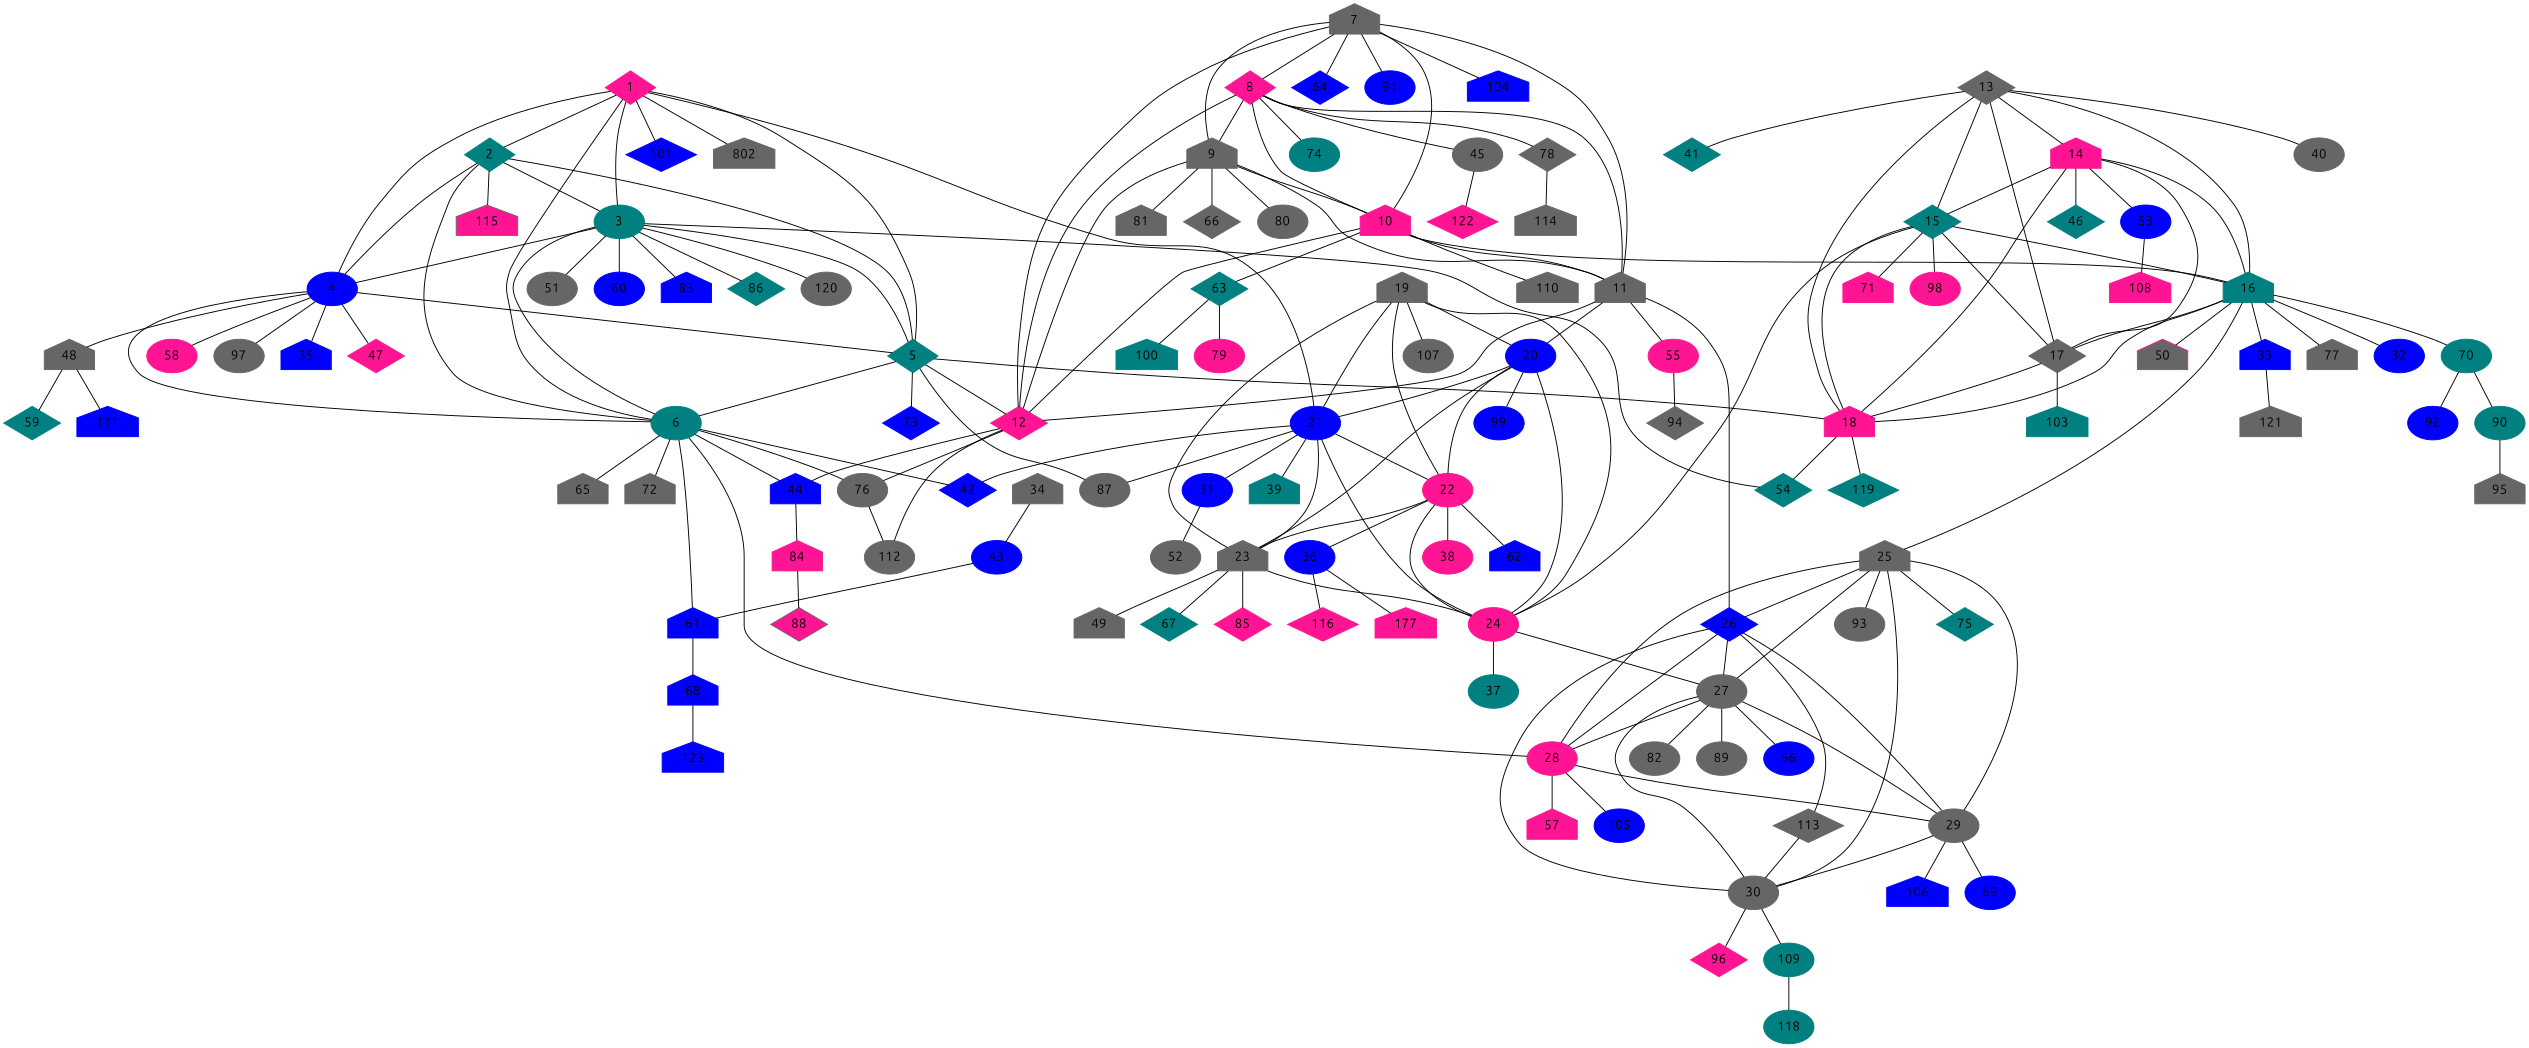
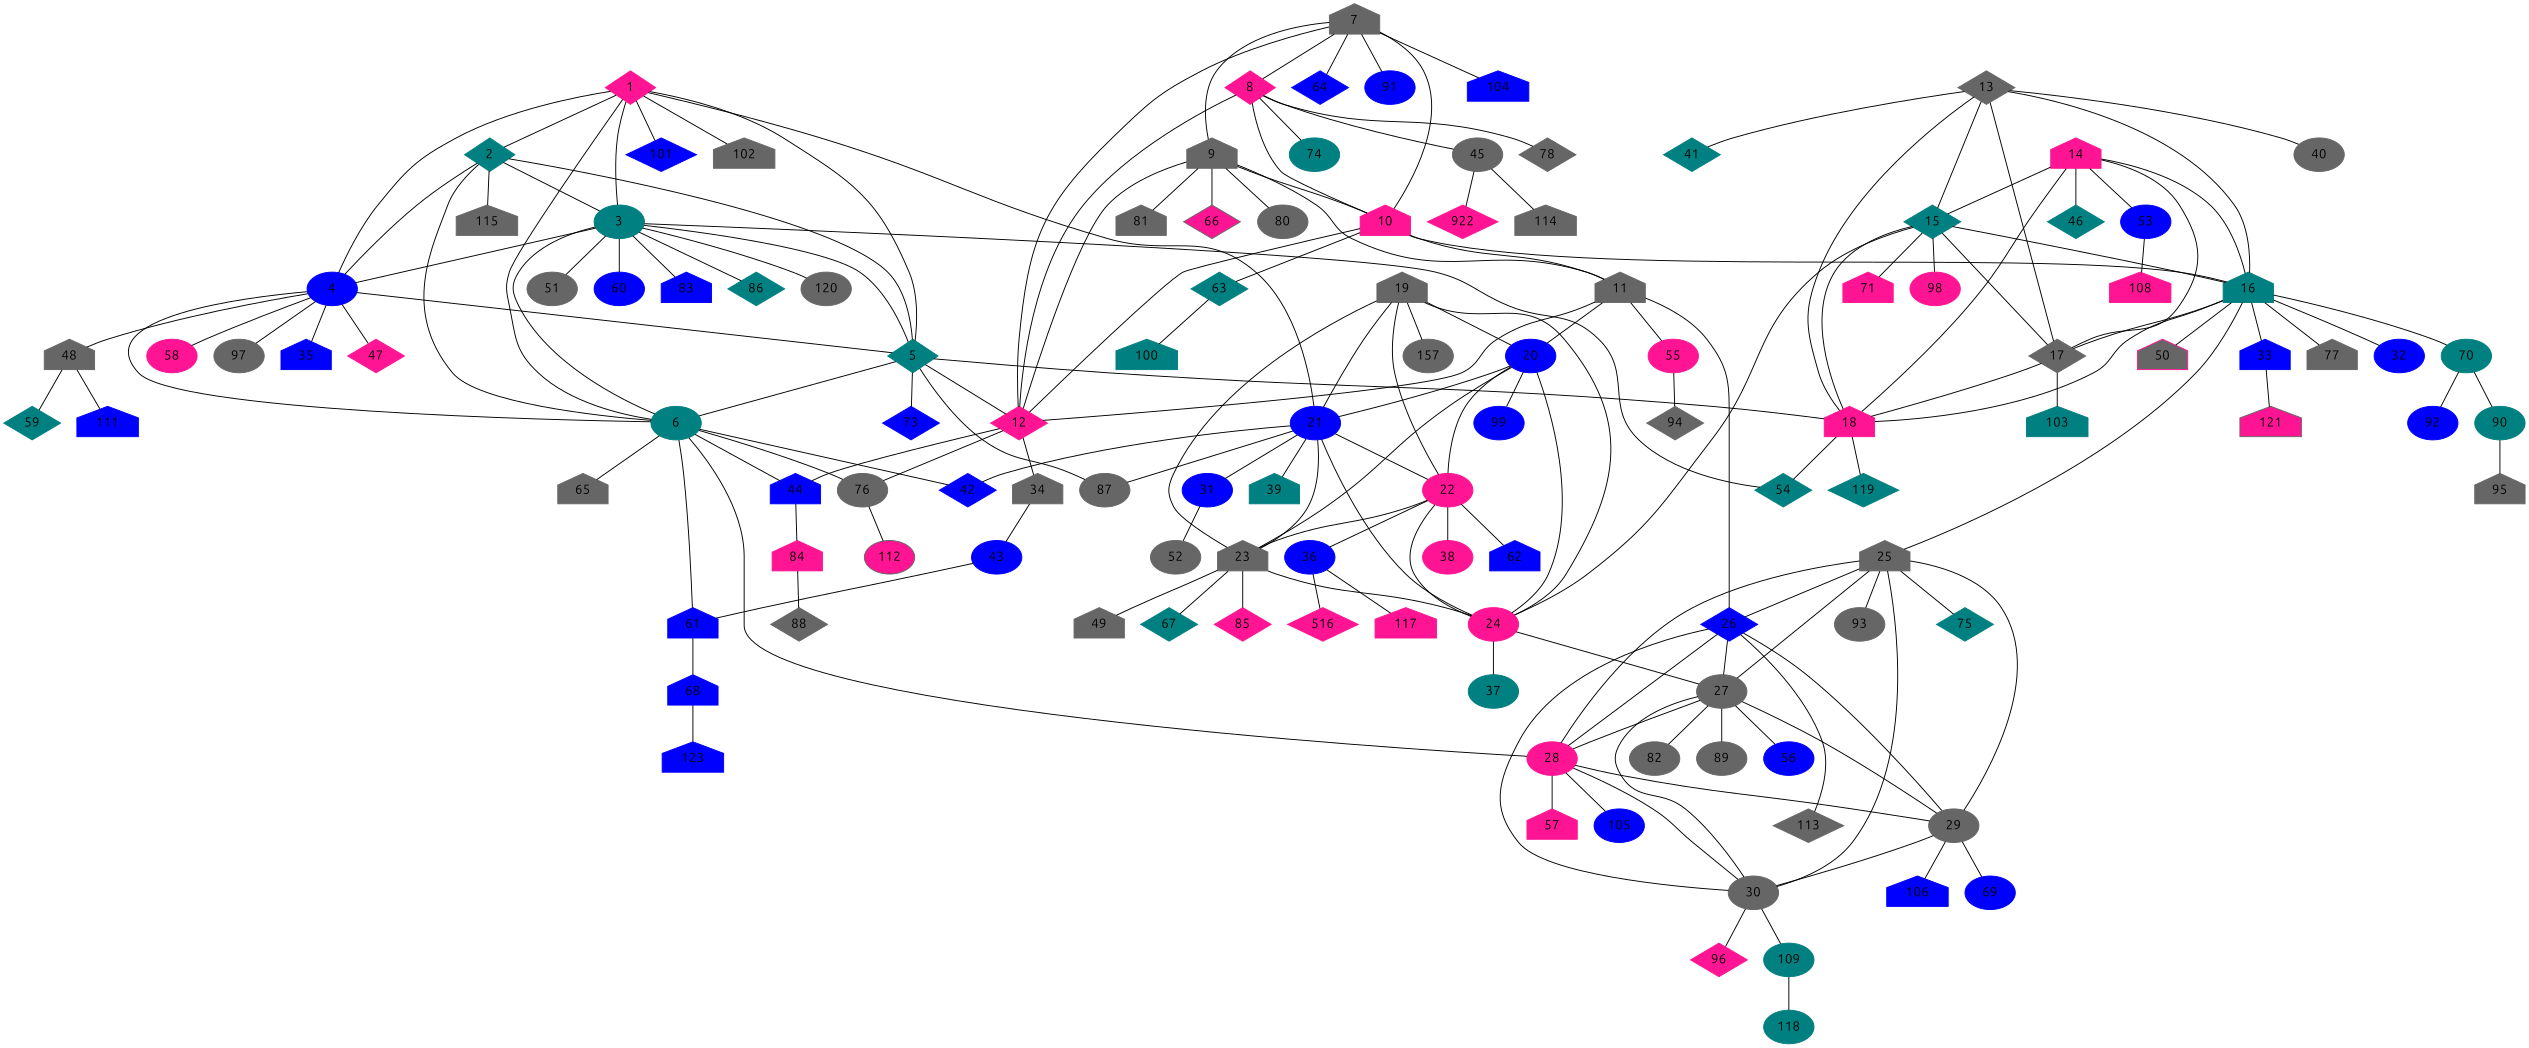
edge "7" -- "11": removed
edge "8" -- "11": removed
edge "8" -- "9": removed
edge "13" -- "14": removed
node "802": label "802" -> "102"
edge "78" -- "114": now "45" -- "114"
node "115": fillcolor deeppink -> gray40
node "66": fillcolor gray40 -> deeppink
node "122": label "122" -> "922"
node "110": removed
node "79": removed
node "107": label "107" -> "157"
node "121": fillcolor gray40 -> deeppink
edge "12" -- "112": now "12" -- "34"
node "72": removed
node "112": fillcolor gray40 -> deeppink
node "88": fillcolor deeppink -> gray40
node "116": label "116" -> "516"
node "177": label "177" -> "117"
edge "113" -- "30": now "28" -- "30"
